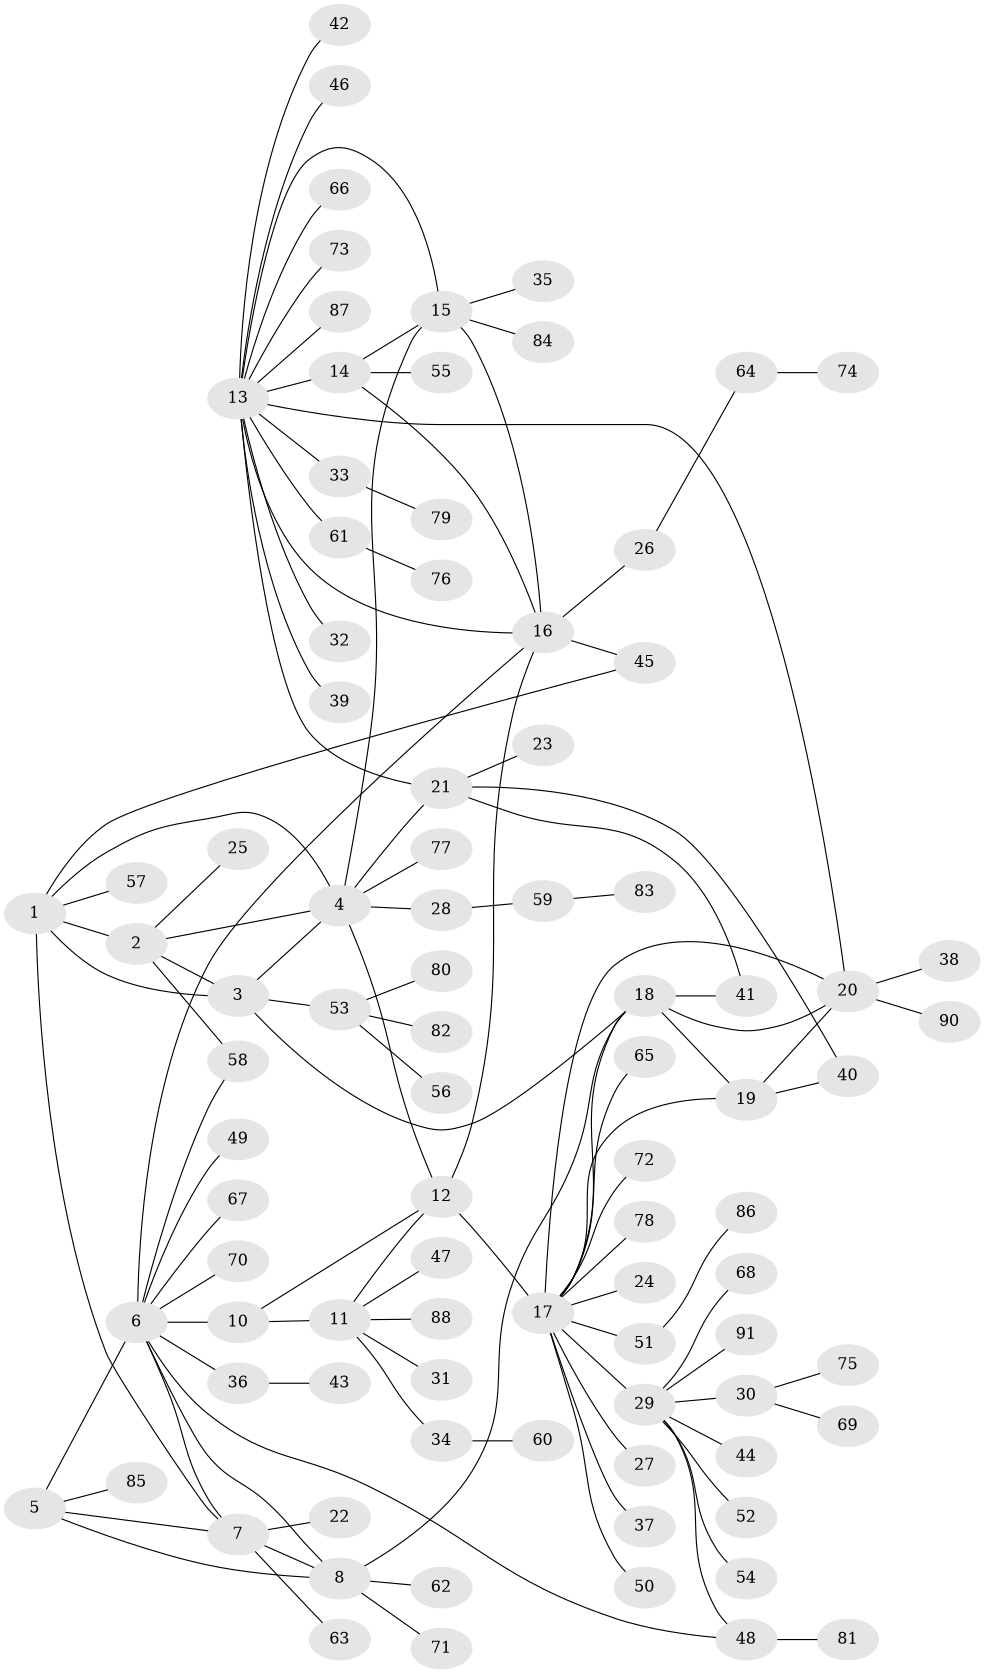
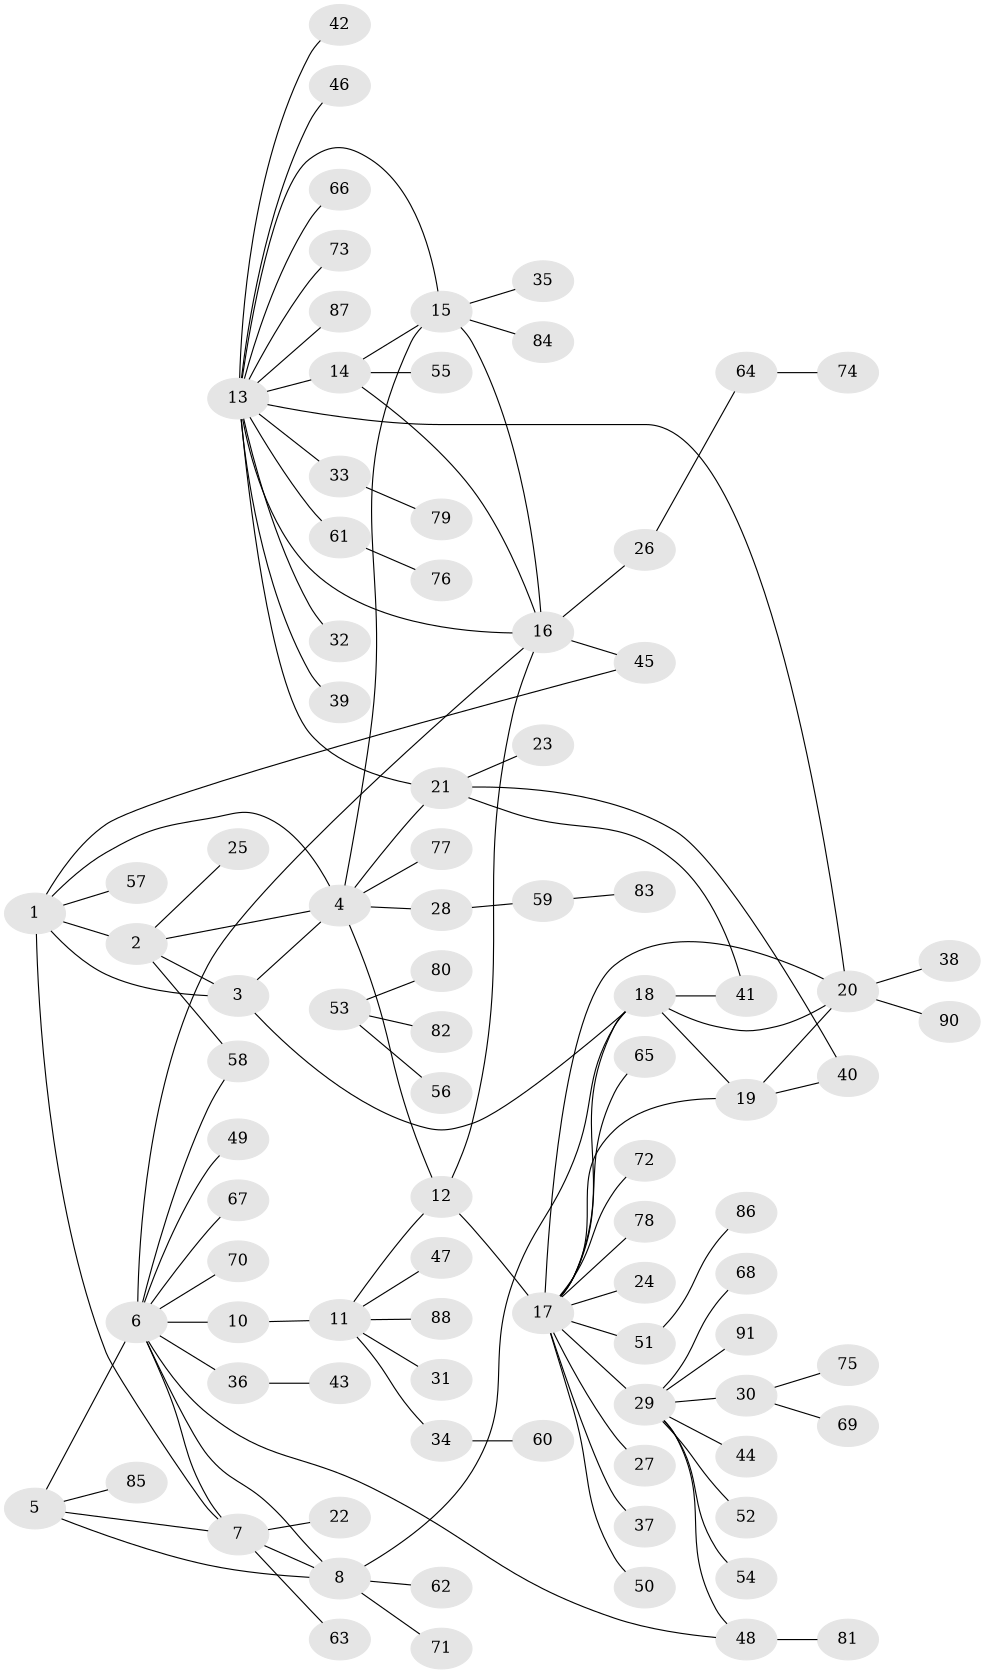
edge "3" -- "53": removed
edge "12" -- "10": removed
